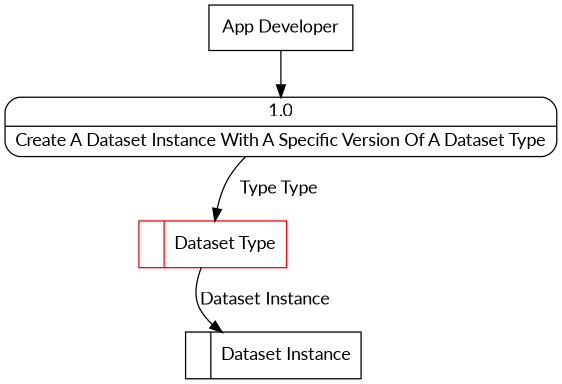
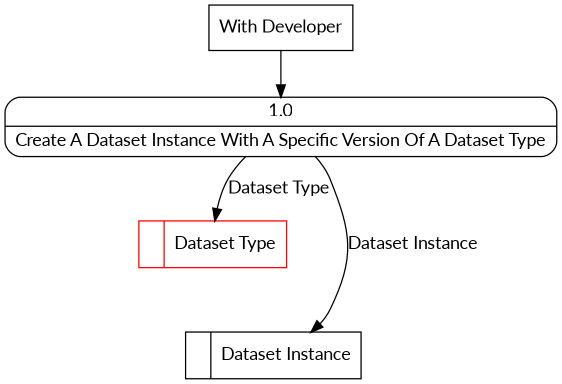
node "App Developer": label "App Developer" -> "With Developer"
edge "1.0" -> "Dataset Type": label "Type Type" -> "Dataset Type"
edge "Dataset Type" -> "Dataset Instance": now "1.0" -> "Dataset Instance"
